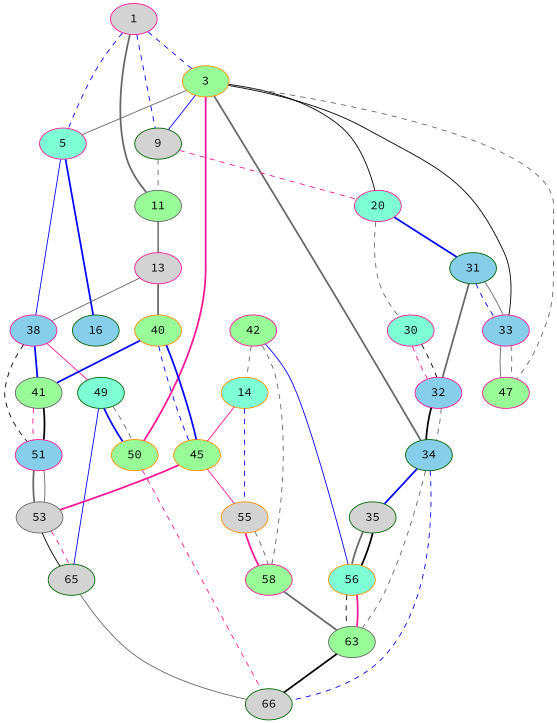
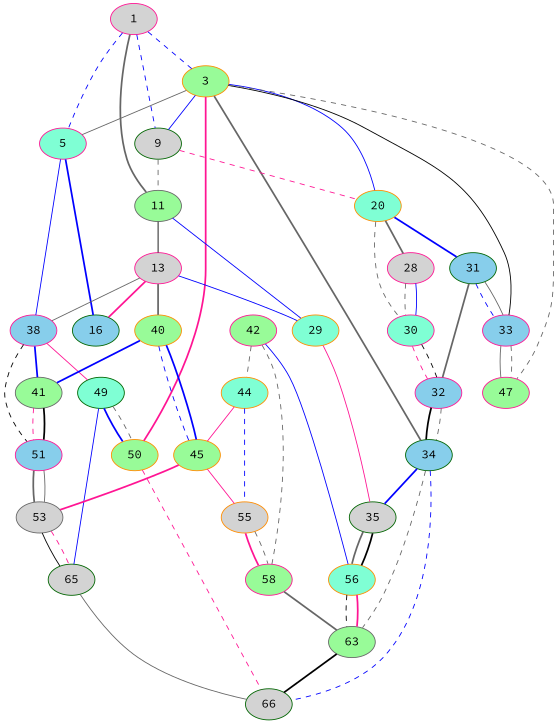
edge "3" -- "20": color black -> blue
node "20": color deeppink -> darkorange
node "28": added
edge "13" -- "16": added
node "29": added
node "14": label "14" -> "44"
